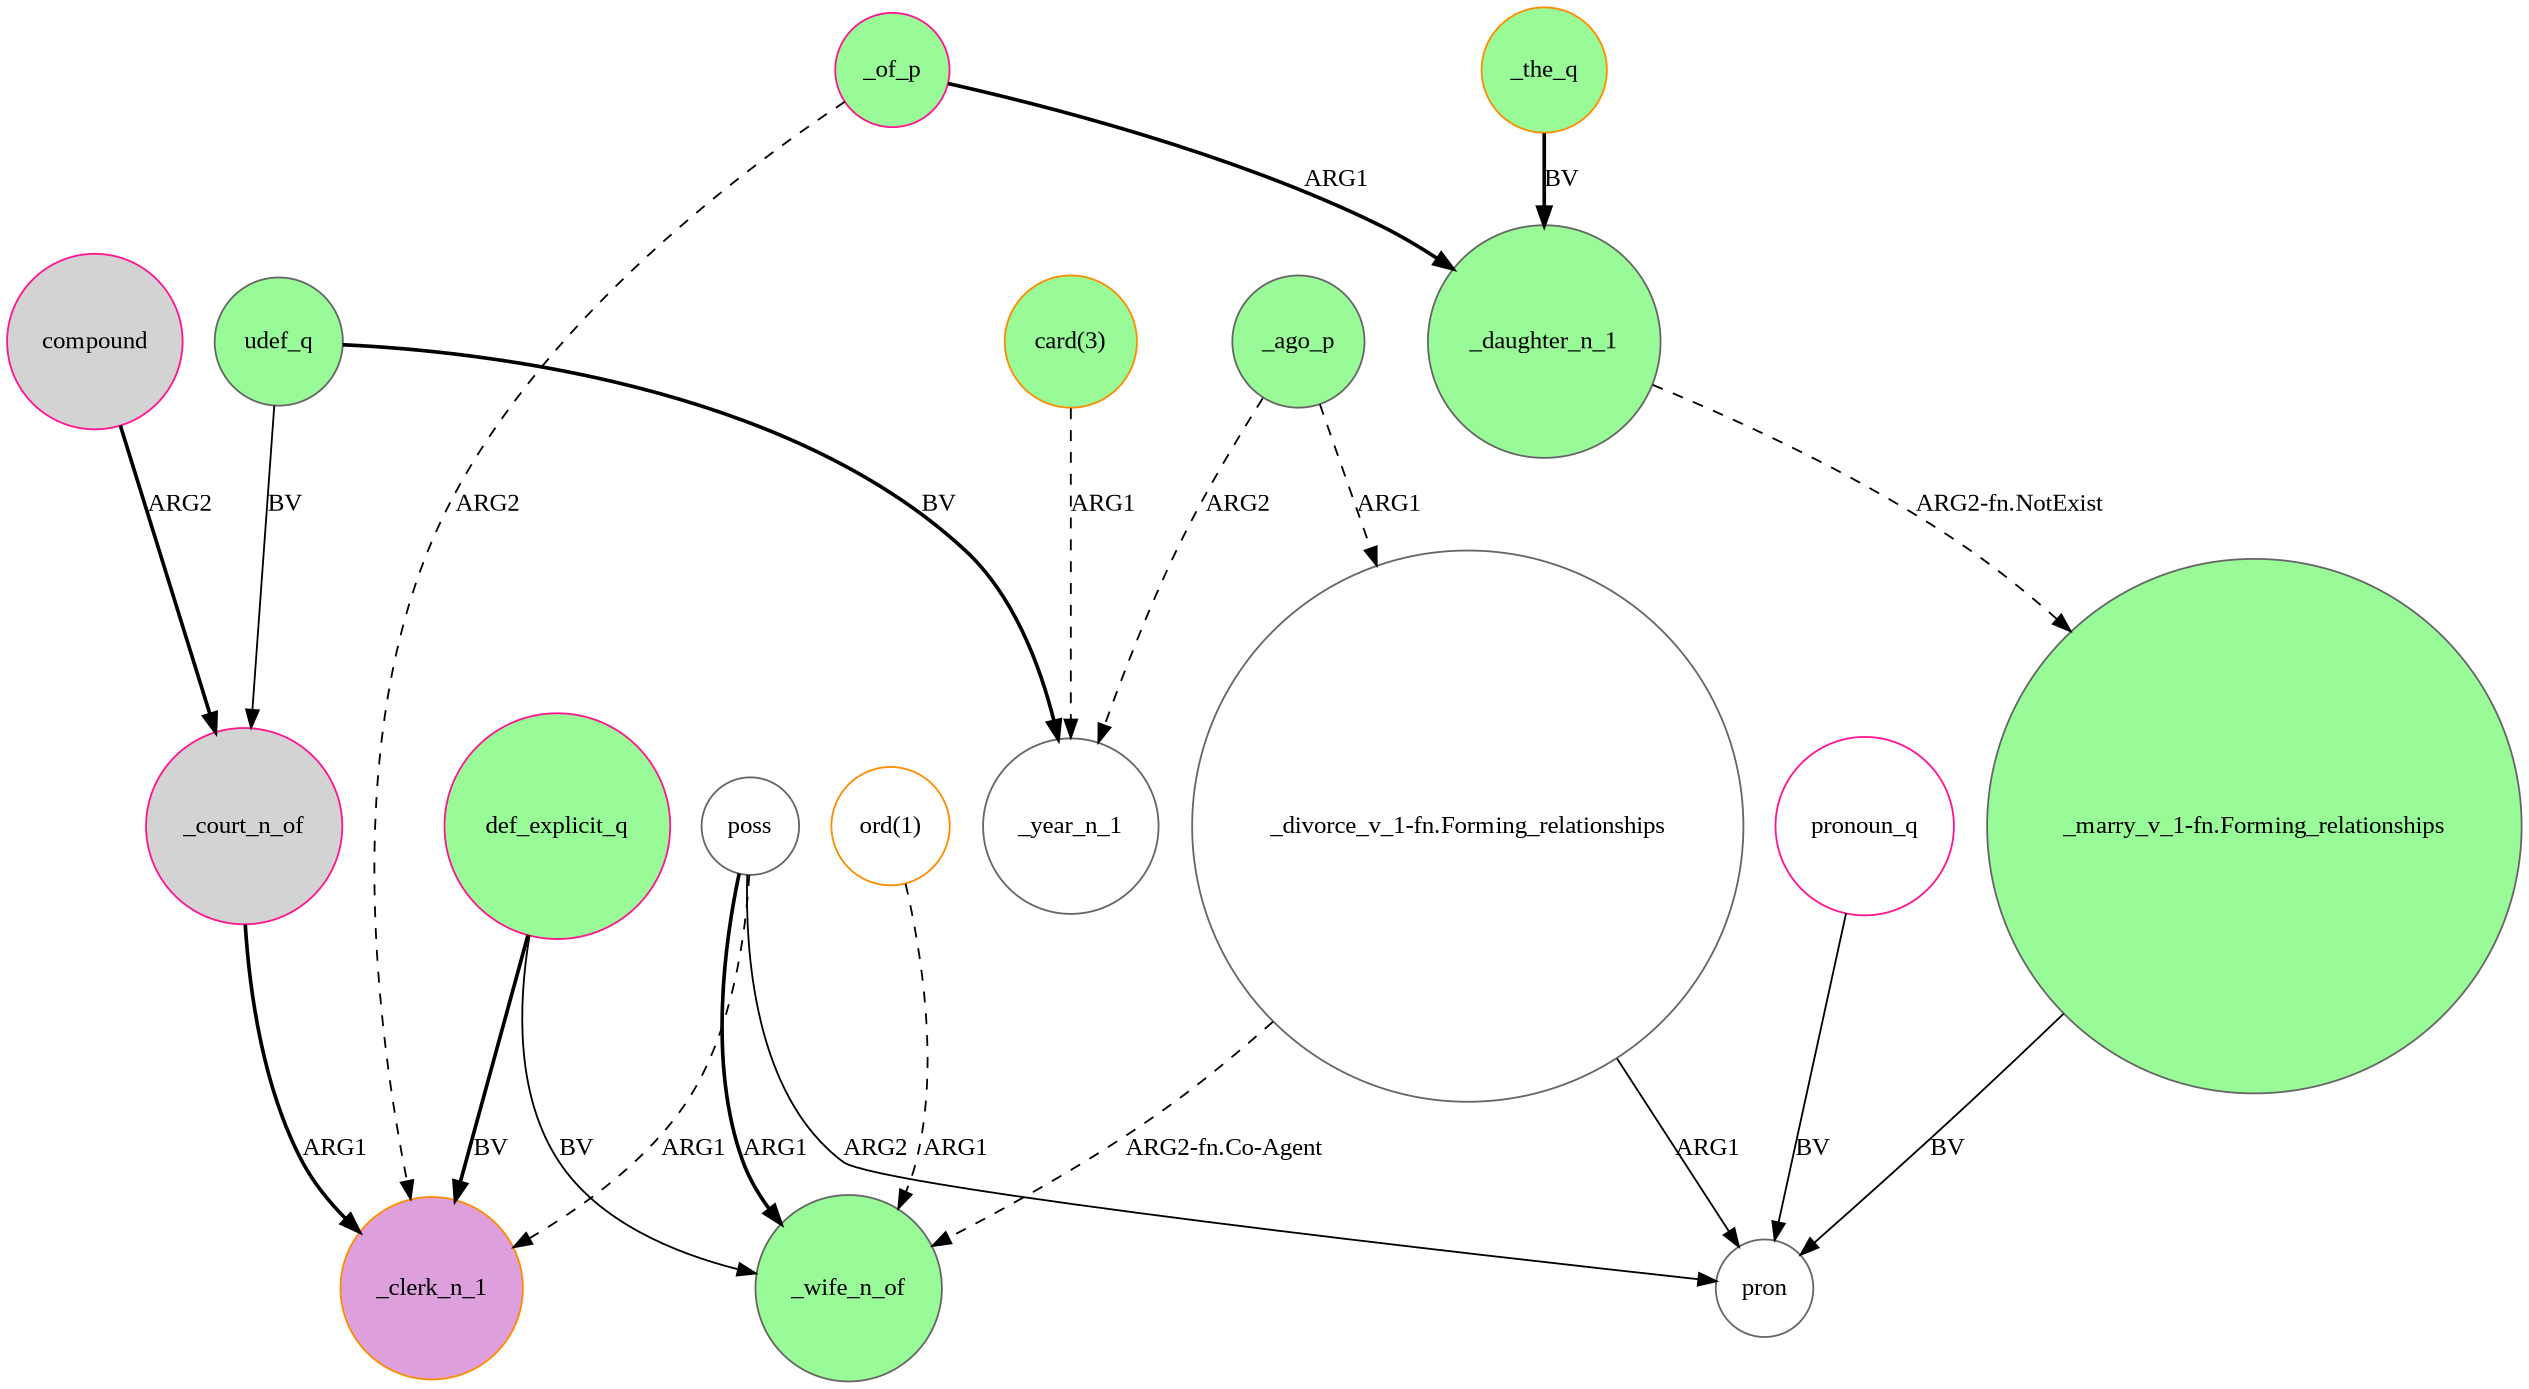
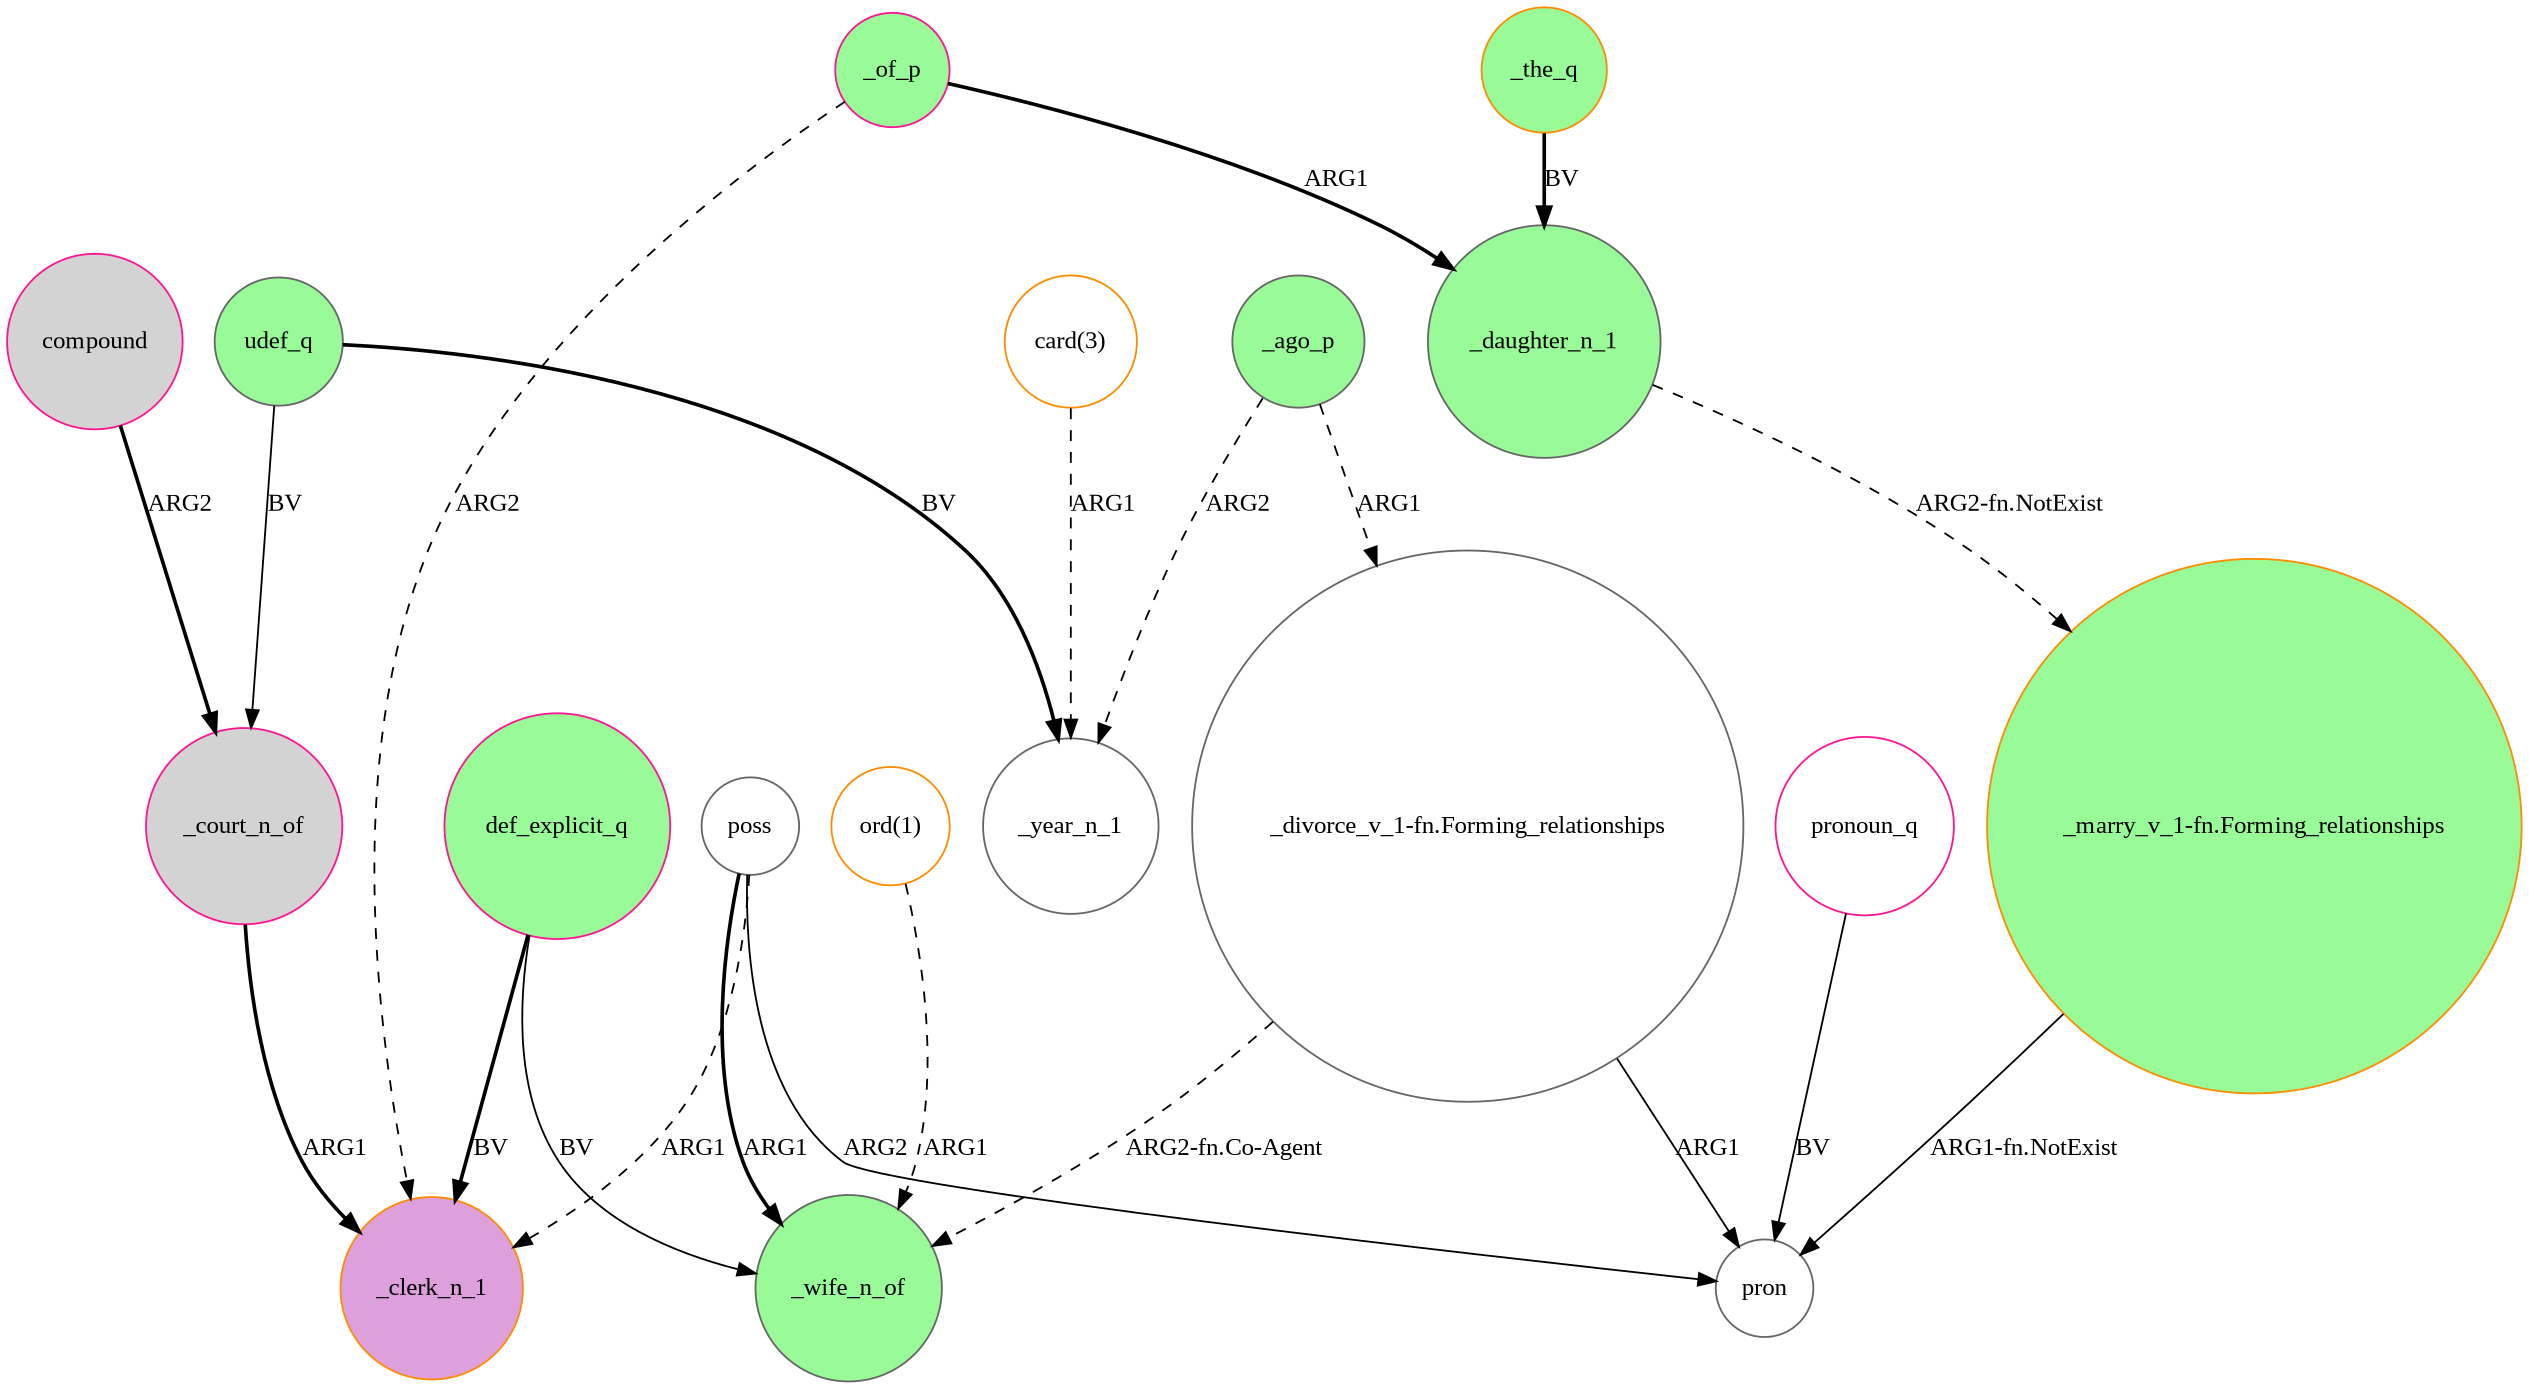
node "card(3)": fillcolor palegreen -> white
node "_marry_v_1-fn.Forming_relationships": color gray40 -> darkorange
edge "_marry_v_1-fn.Forming_relationships" -> "pron": label "BV" -> "ARG1-fn.NotExist"
